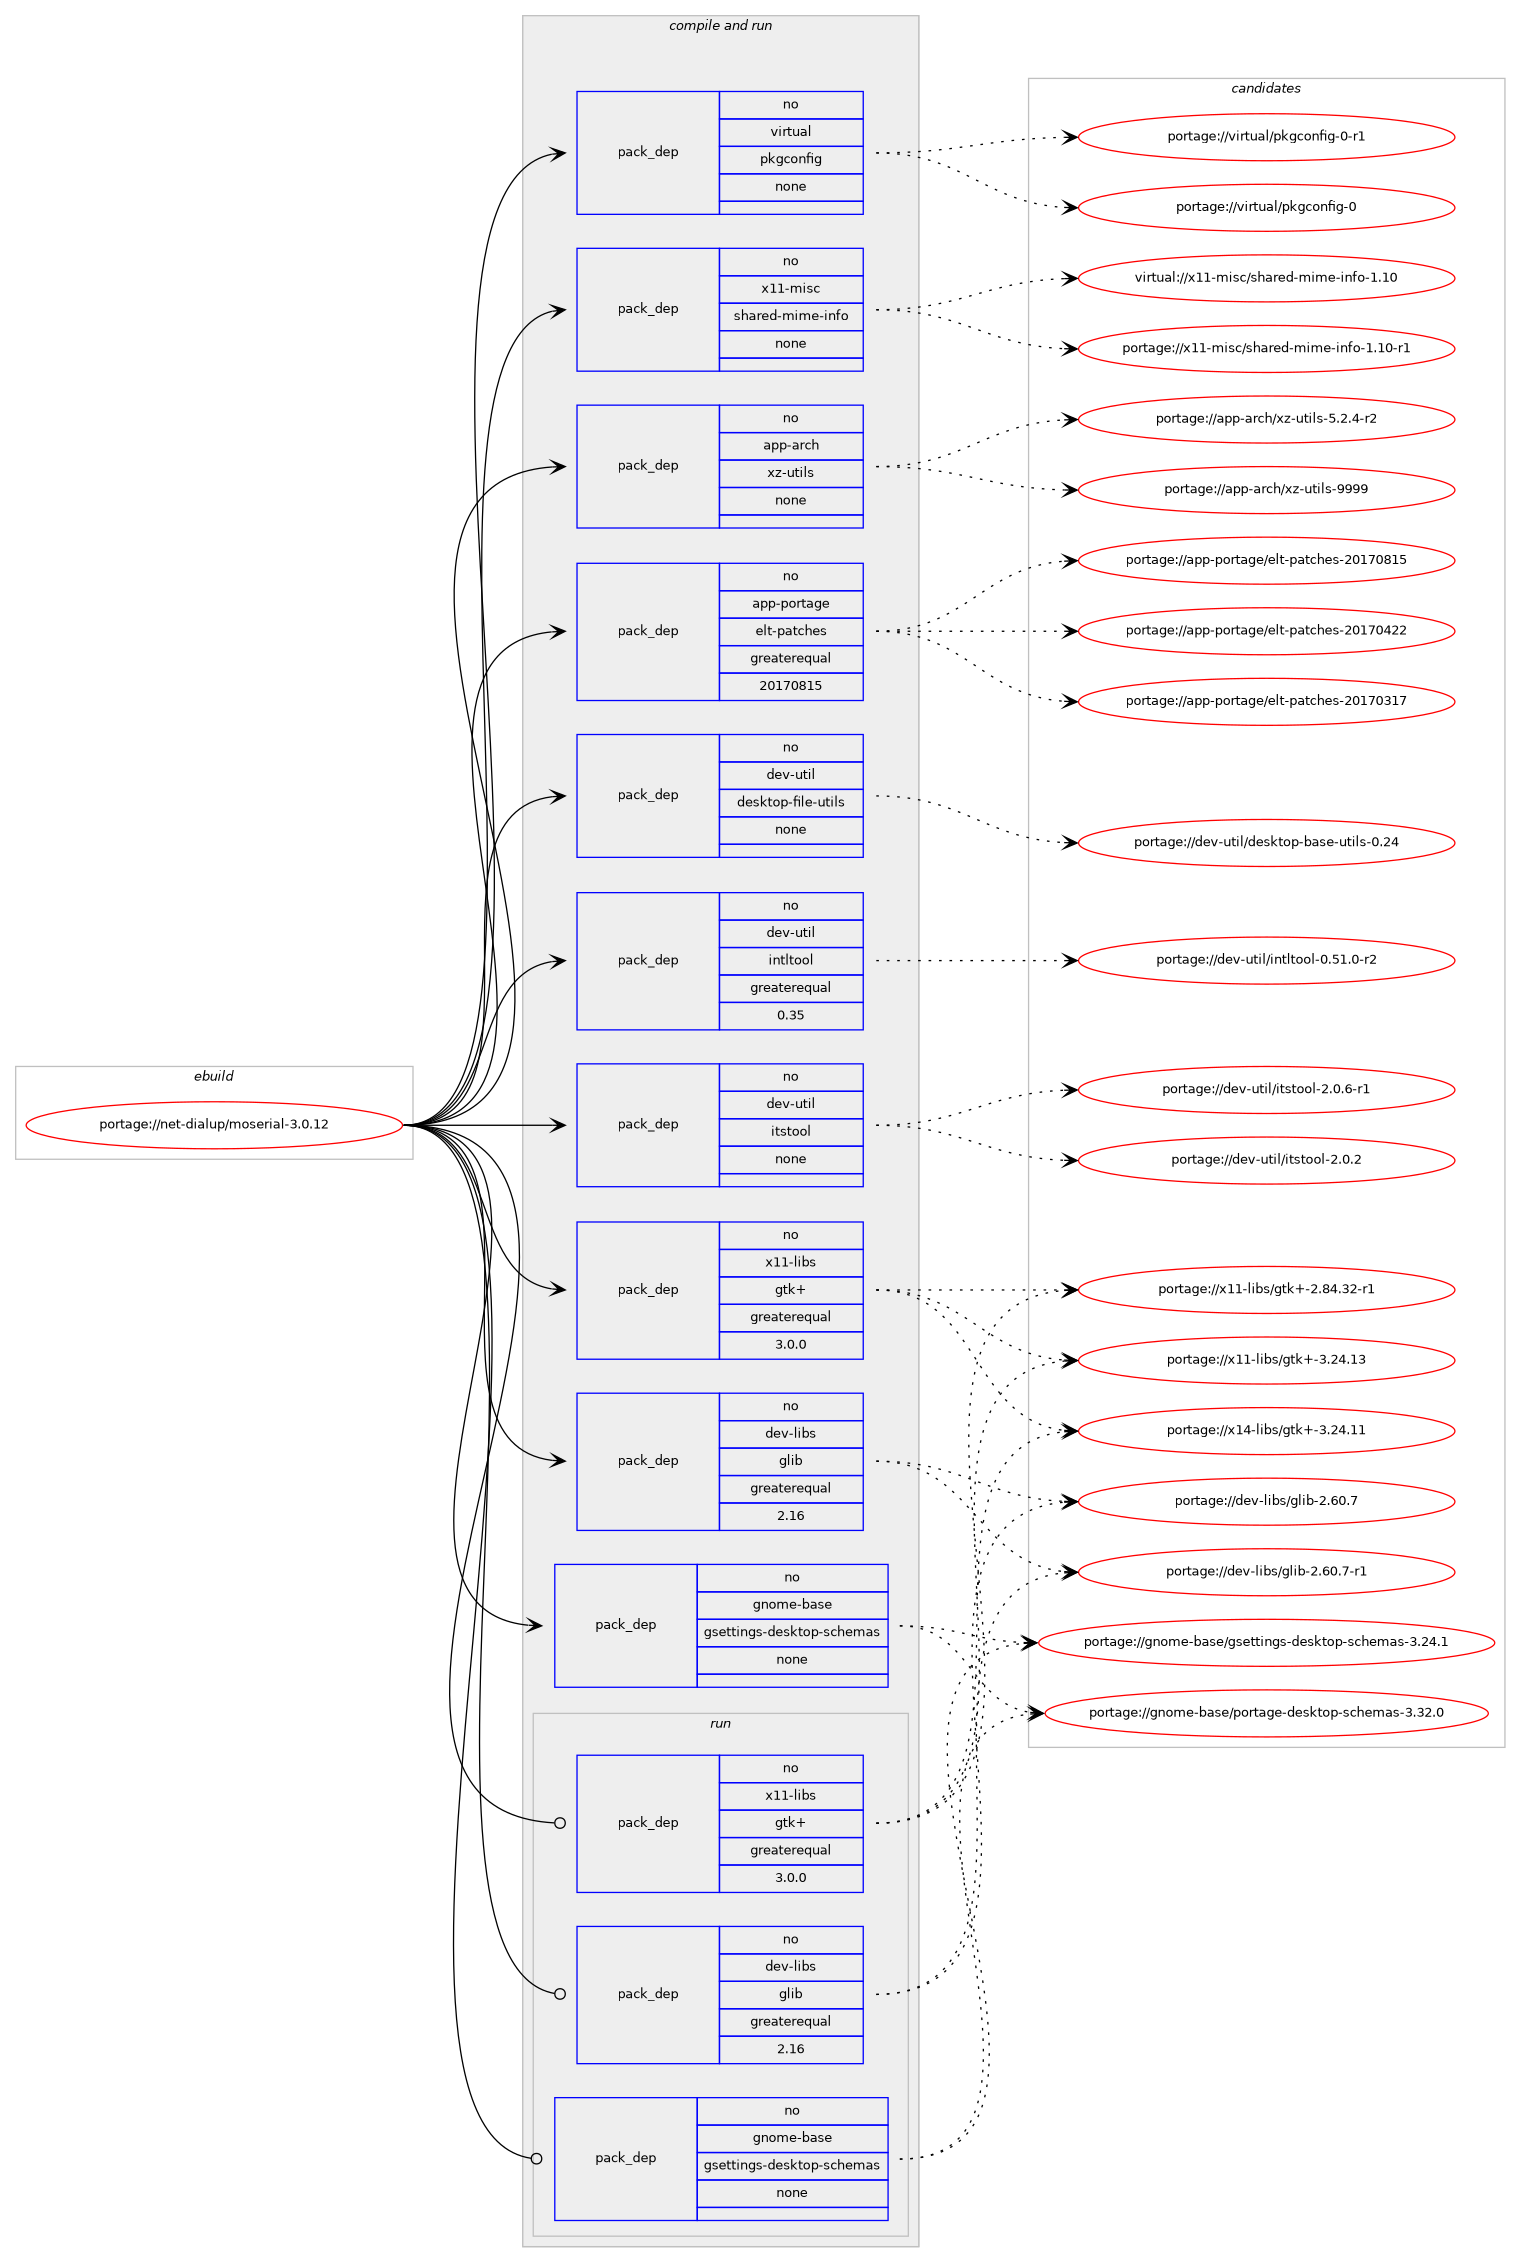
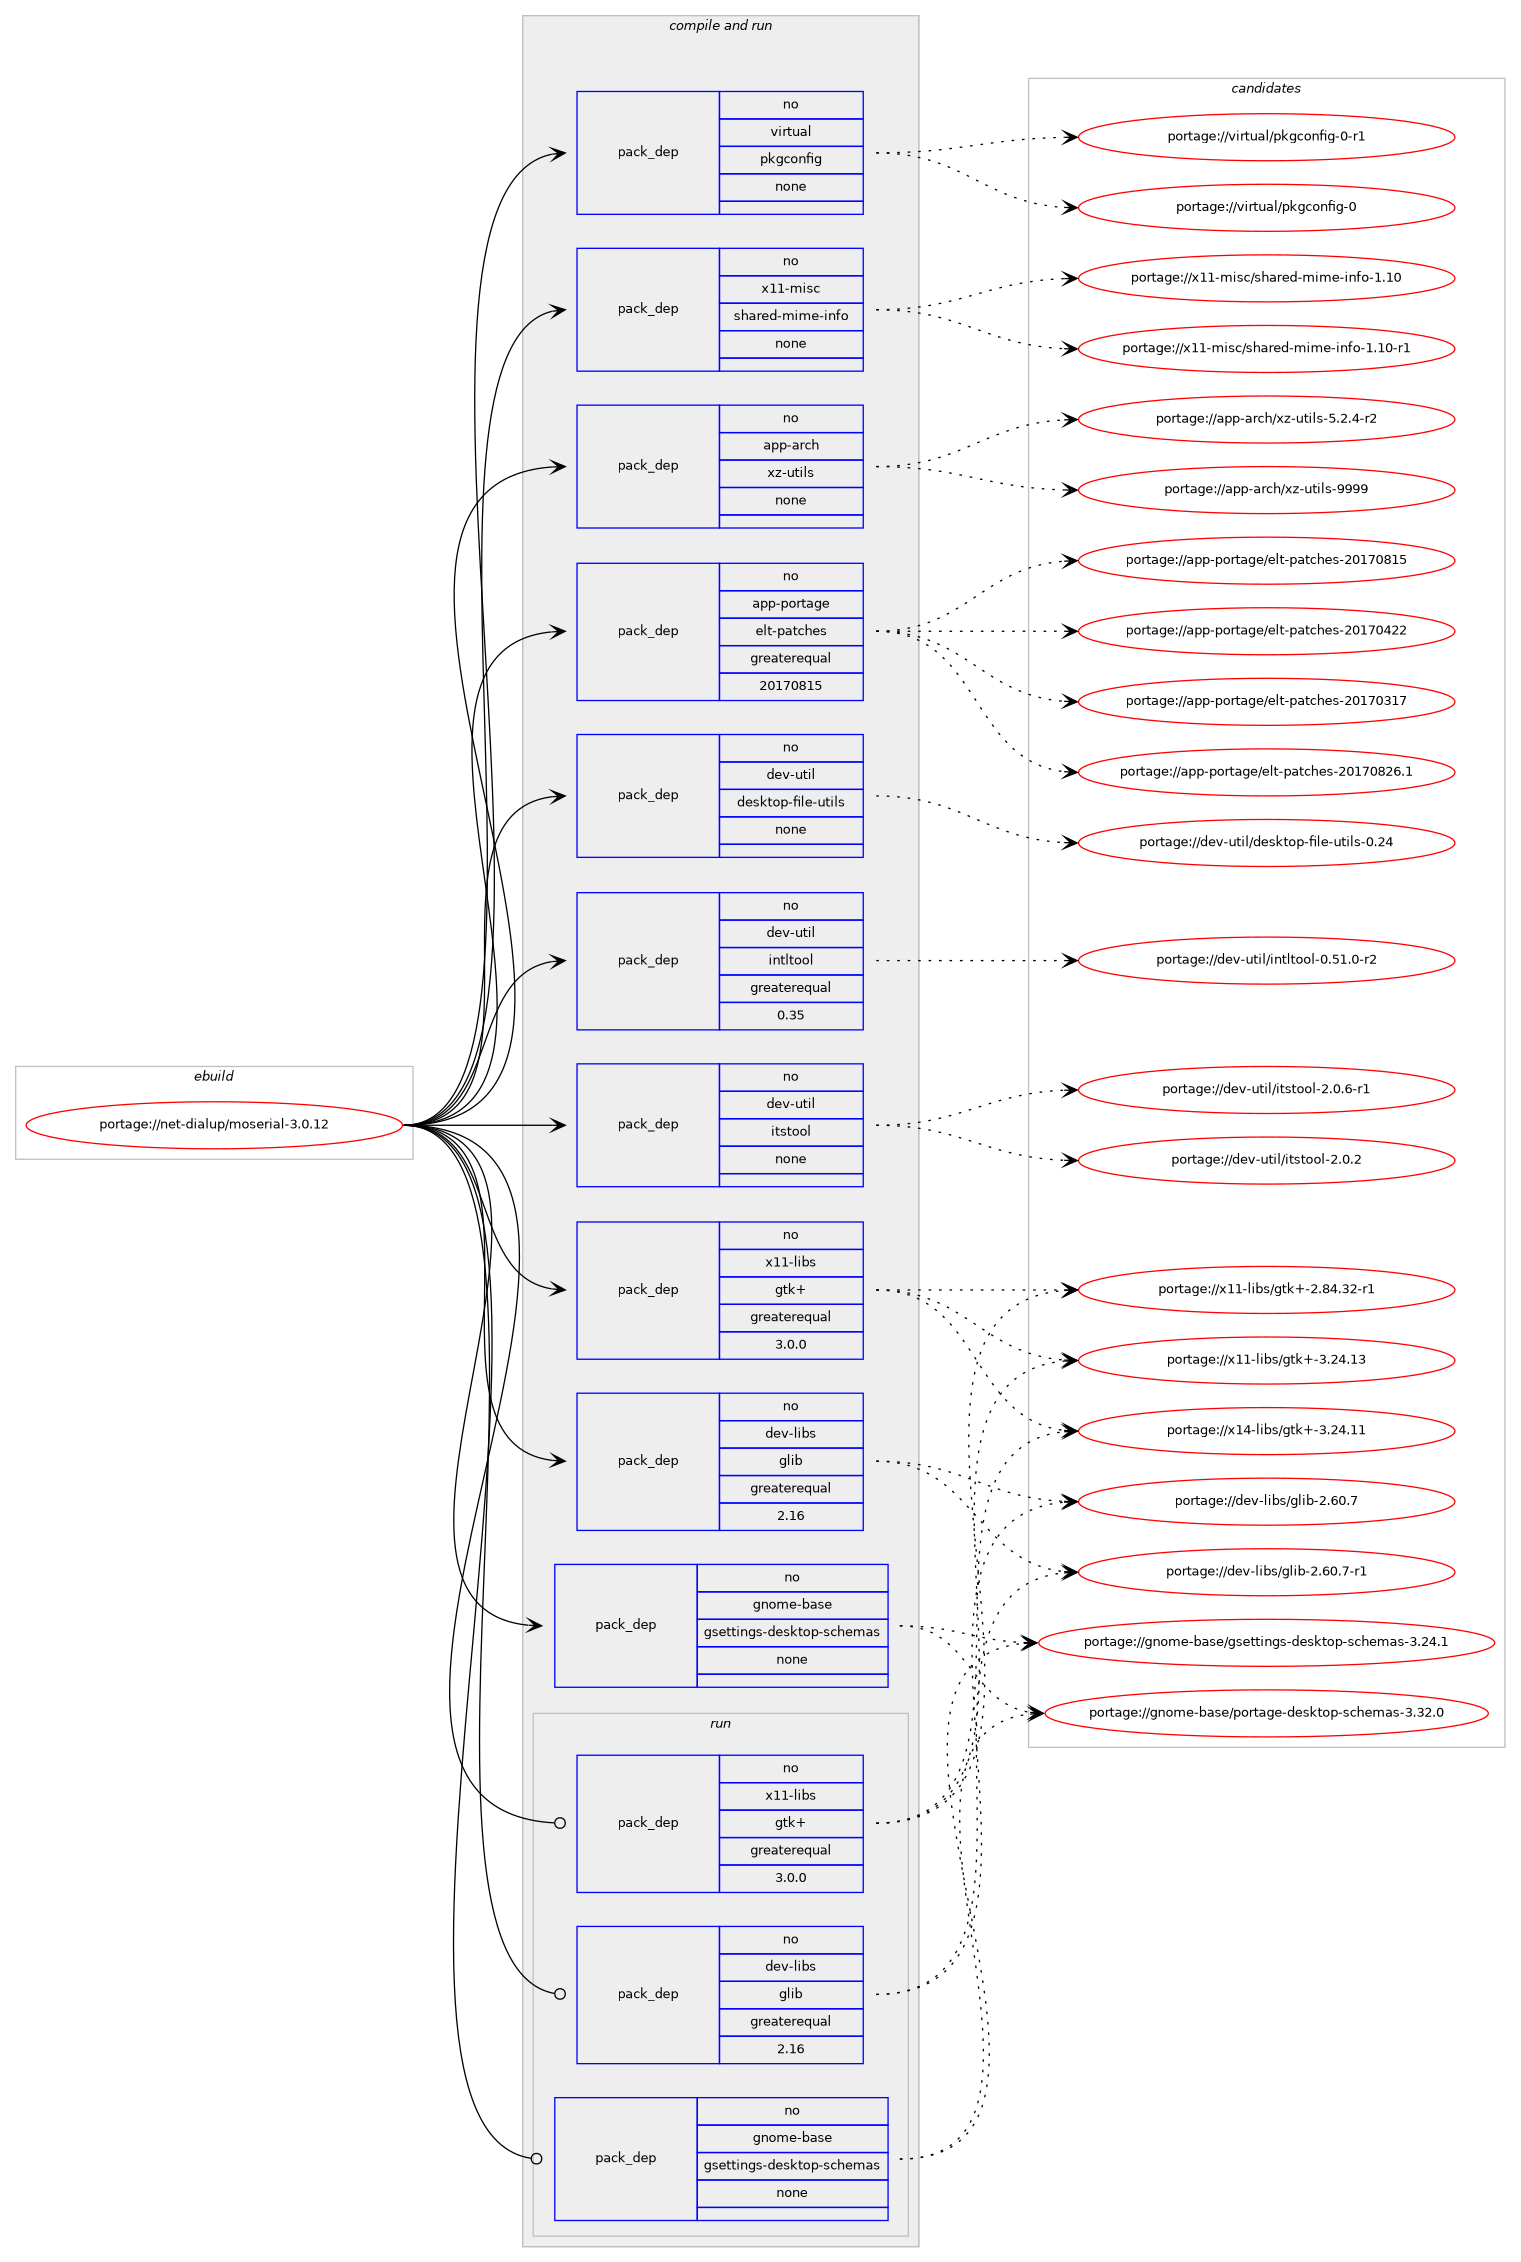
node "virtual://x11-misc/shared-mime-info-1.10": label "virtual://x11-misc/shared-mime-info-1.10" -> "portage://x11-misc/shared-mime-info-1.10"
node "portage://app-portage/elt-patches-20170826.1": added
node "portage://dev-util/desktop-base-utils-0.24": label "portage://dev-util/desktop-base-utils-0.24" -> "portage://dev-util/desktop-file-utils-0.24"
